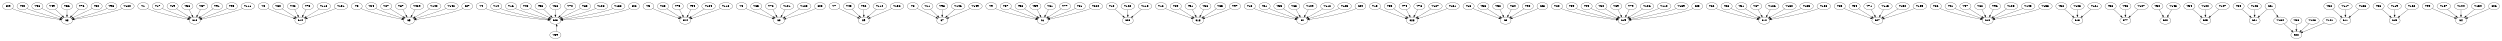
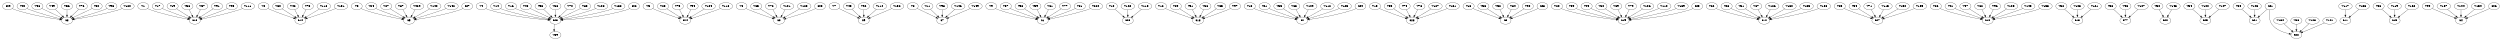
node "v82": removed
edge "co1" -> "v134": now "co1" -> "c22"
edge "v89" -> "c23": reversed
